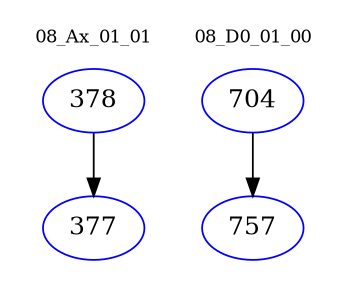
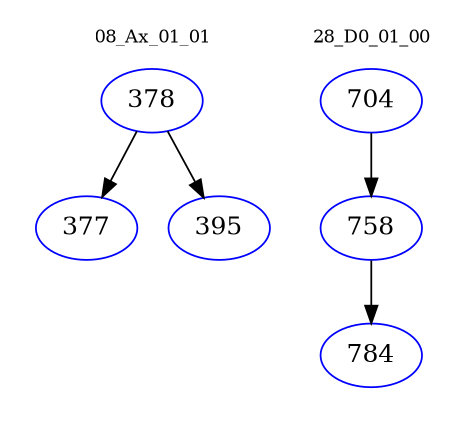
cluster "08_D0_01_00": label "08_D0_01_00" -> "28_D0_01_00"
node "395": added
node "757": label "757" -> "758"
node "784": added
